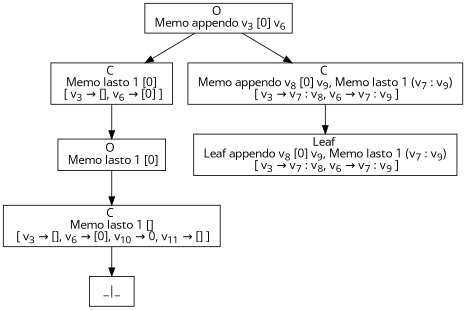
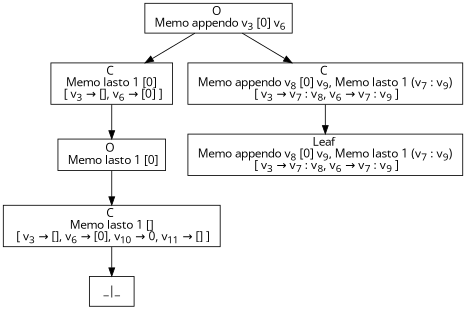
node "Leaf": text "Leaf appendo v" -> "Memo appendo v"
